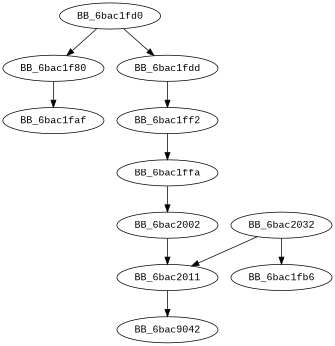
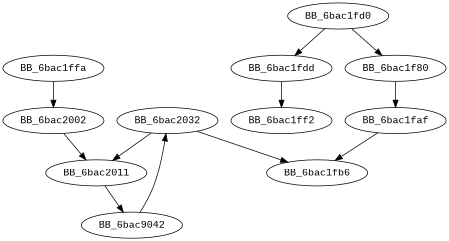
edge "BB_6bac1ff2" -> "BB_6bac1ffa": removed
edge "BB_6bac1faf" -> "BB_6bac1fb6": added
edge "BB_6bac9042" -> "BB_6bac2032": added
